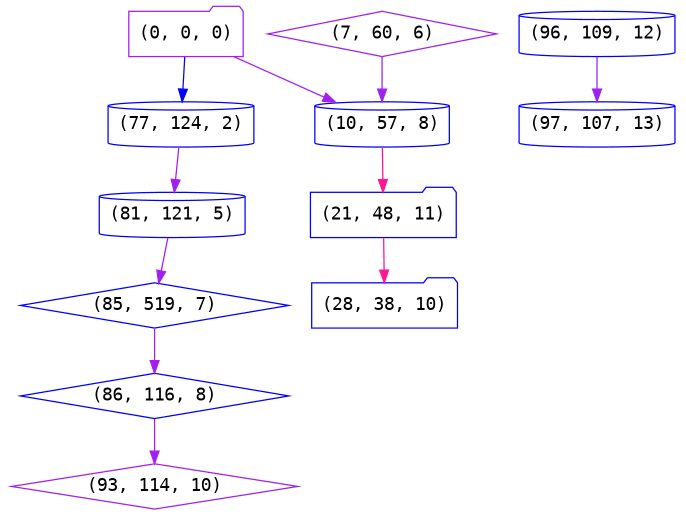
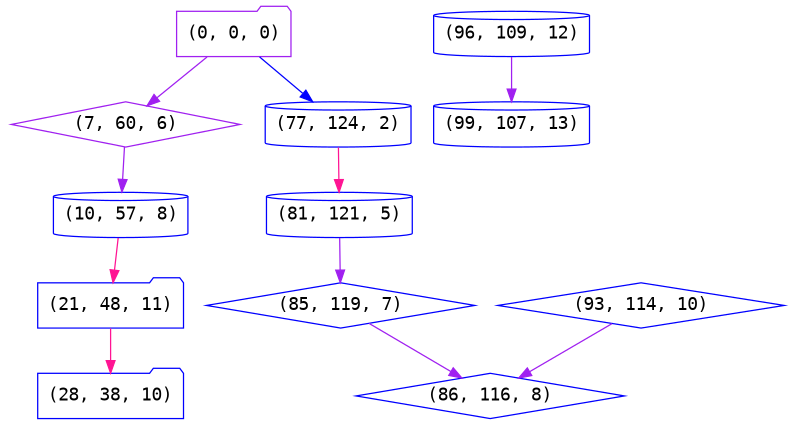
edge "(0, 0, 0)" -> "(10, 57, 8)": now "(0, 0, 0)" -> "(7, 60, 6)"
node "(97, 107, 13)": label "(97, 107, 13)" -> "(99, 107, 13)"
edge "(77, 124, 2)" -> "(81, 121, 5)": color purple -> deeppink
node "(85, 519, 7)": label "(85, 519, 7)" -> "(85, 119, 7)"
edge "(86, 116, 8)" -> "(93, 114, 10)": reversed
node "(93, 114, 10)": color purple -> blue
